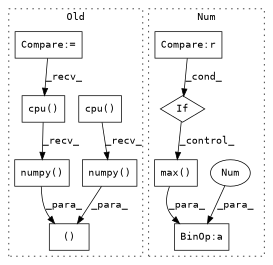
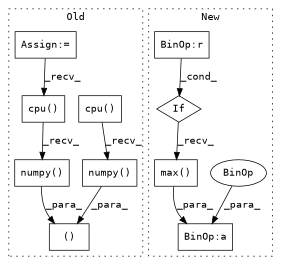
cluster "Num": label "Num" -> "New"
node "Compare:=": label "Compare:=" -> "Assign:="
node "Compare:r": label "Compare:r" -> "BinOp:r"
edge "If" -> "max()": label "_control_" -> "_recv_"
node "Num": label "Num" -> "BinOp"
